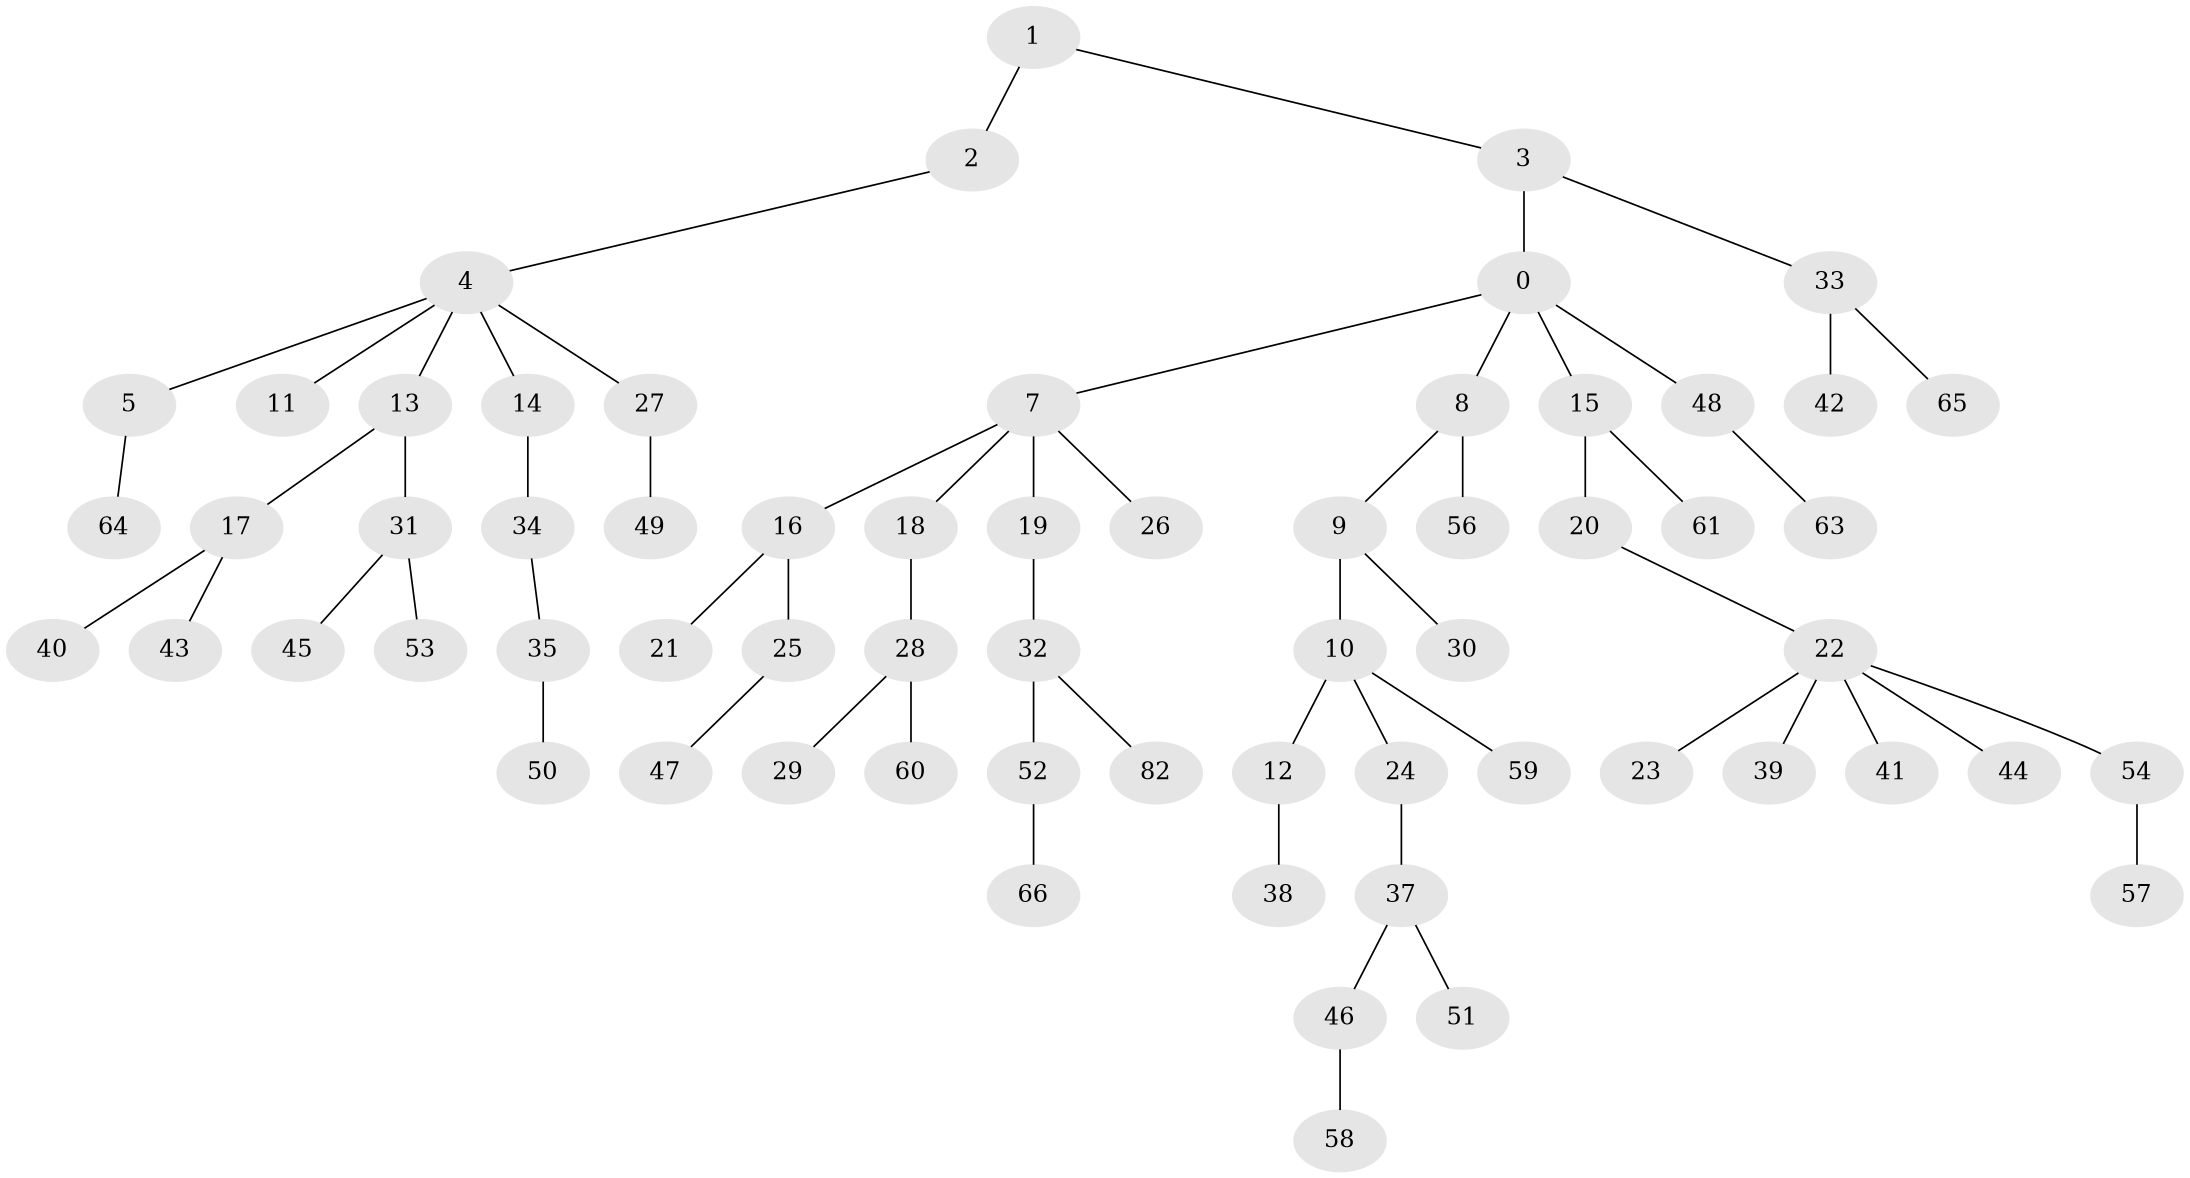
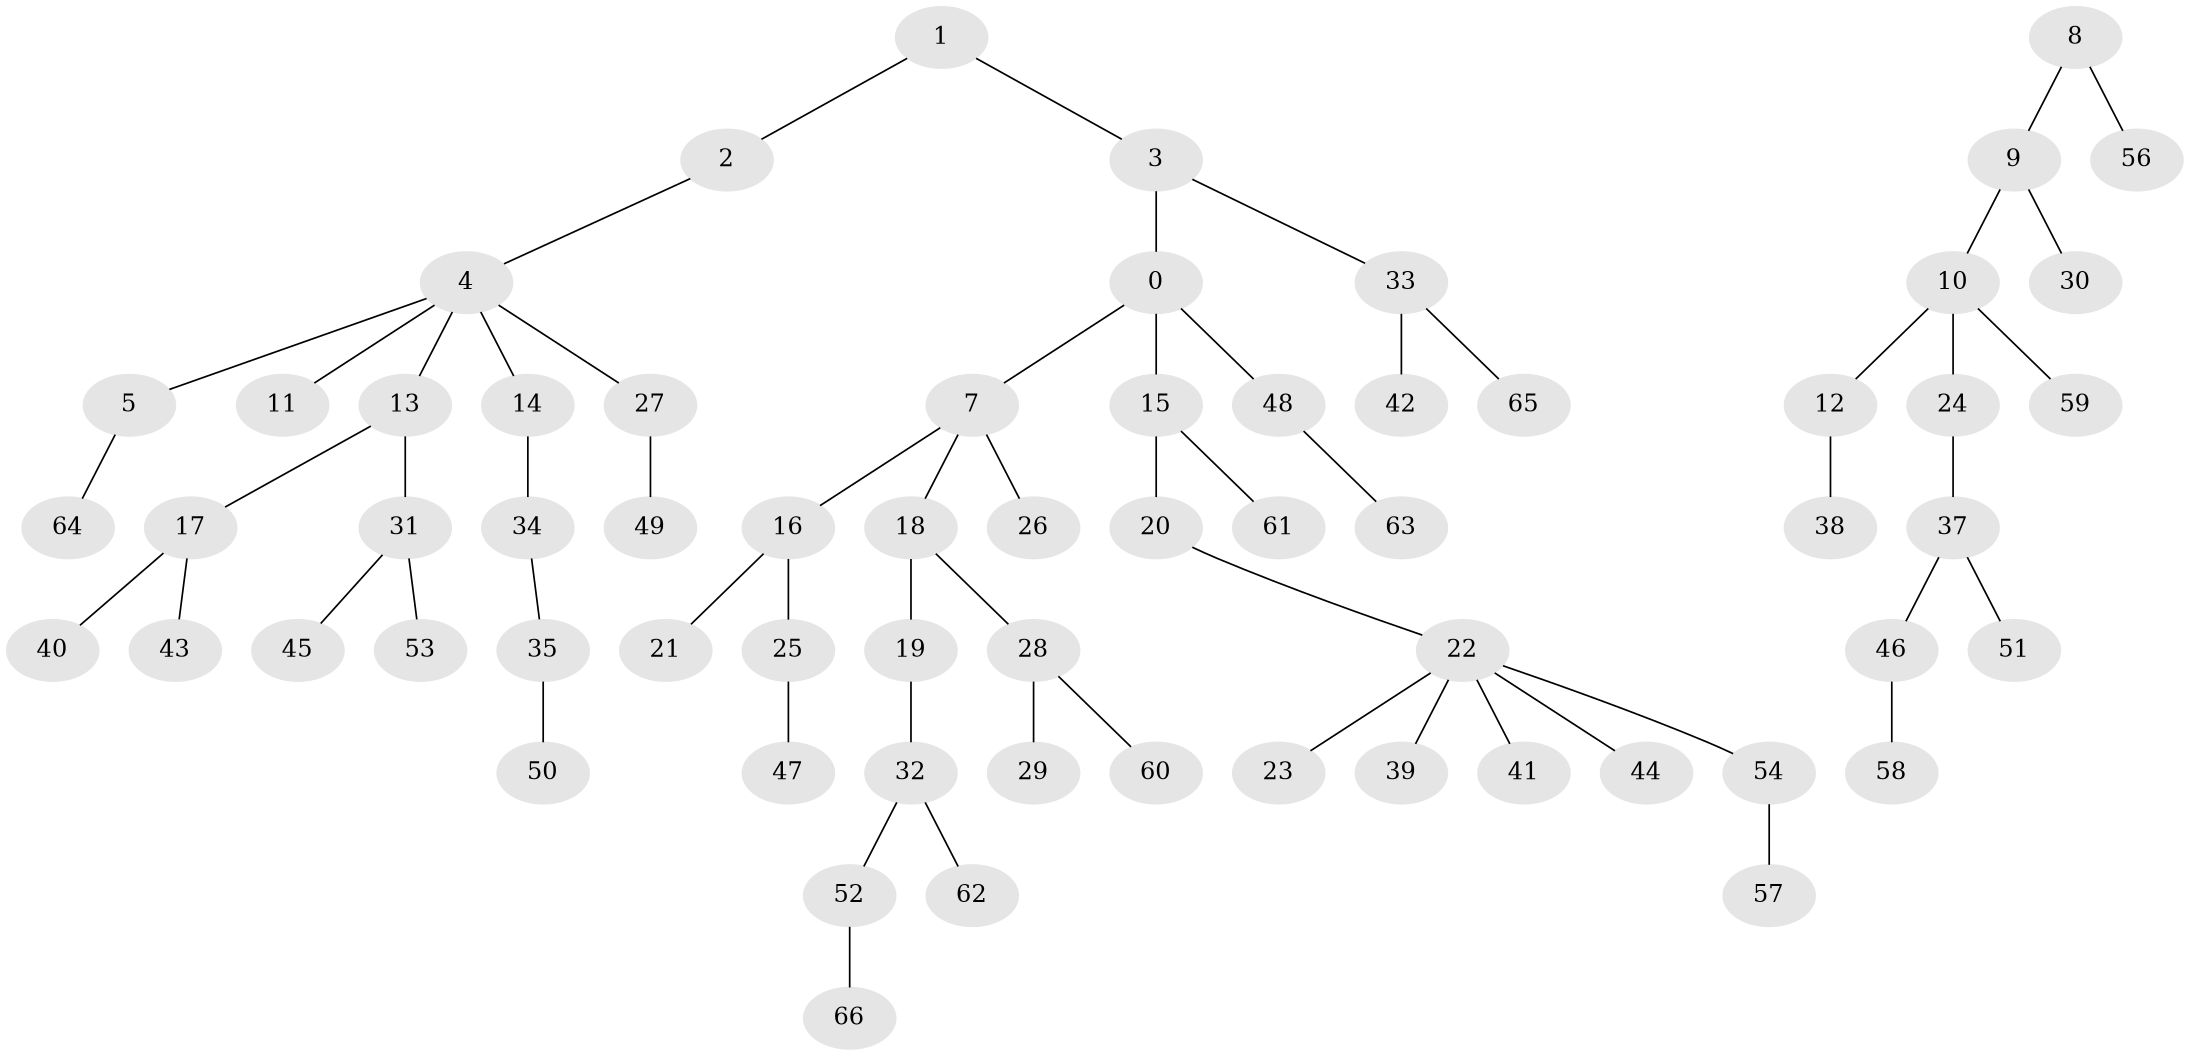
edge "0" -- "8": removed
edge "7" -- "19": now "18" -- "19"
node "82": label "82" -> "62"
